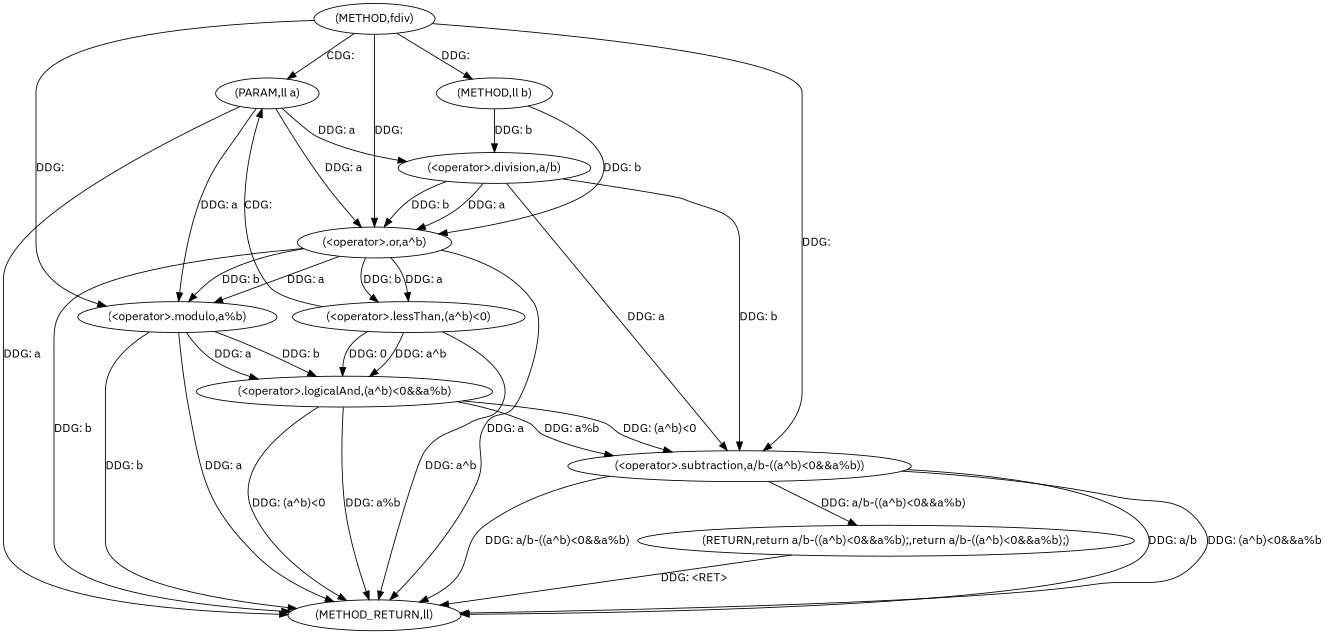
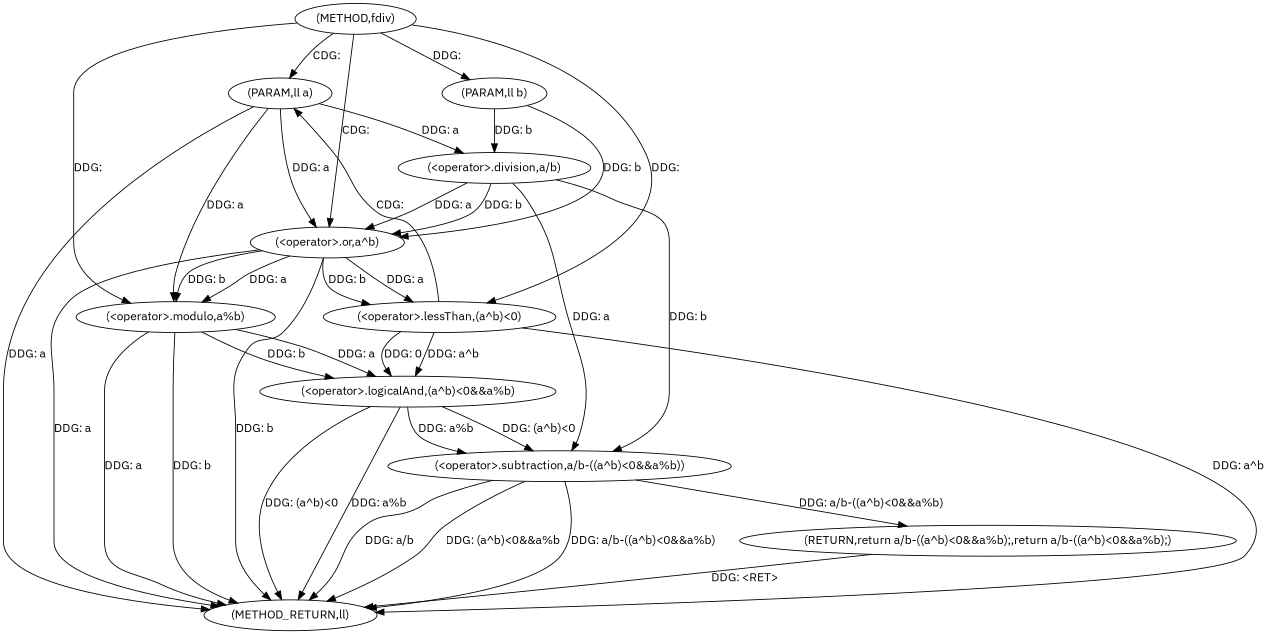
edge "(METHOD,fdiv)" -> "(<operator>.subtraction,a/b-((a^b)<0&&a%b))": now "(METHOD,fdiv)" -> "(<operator>.lessThan,(a^b)<0)"
node "(METHOD,ll b)": label "(METHOD,ll b)" -> "(PARAM,ll b)"
edge "(METHOD,fdiv)" -> "(<operator>.or,a^b)": label "DDG: " -> "CDG: "
